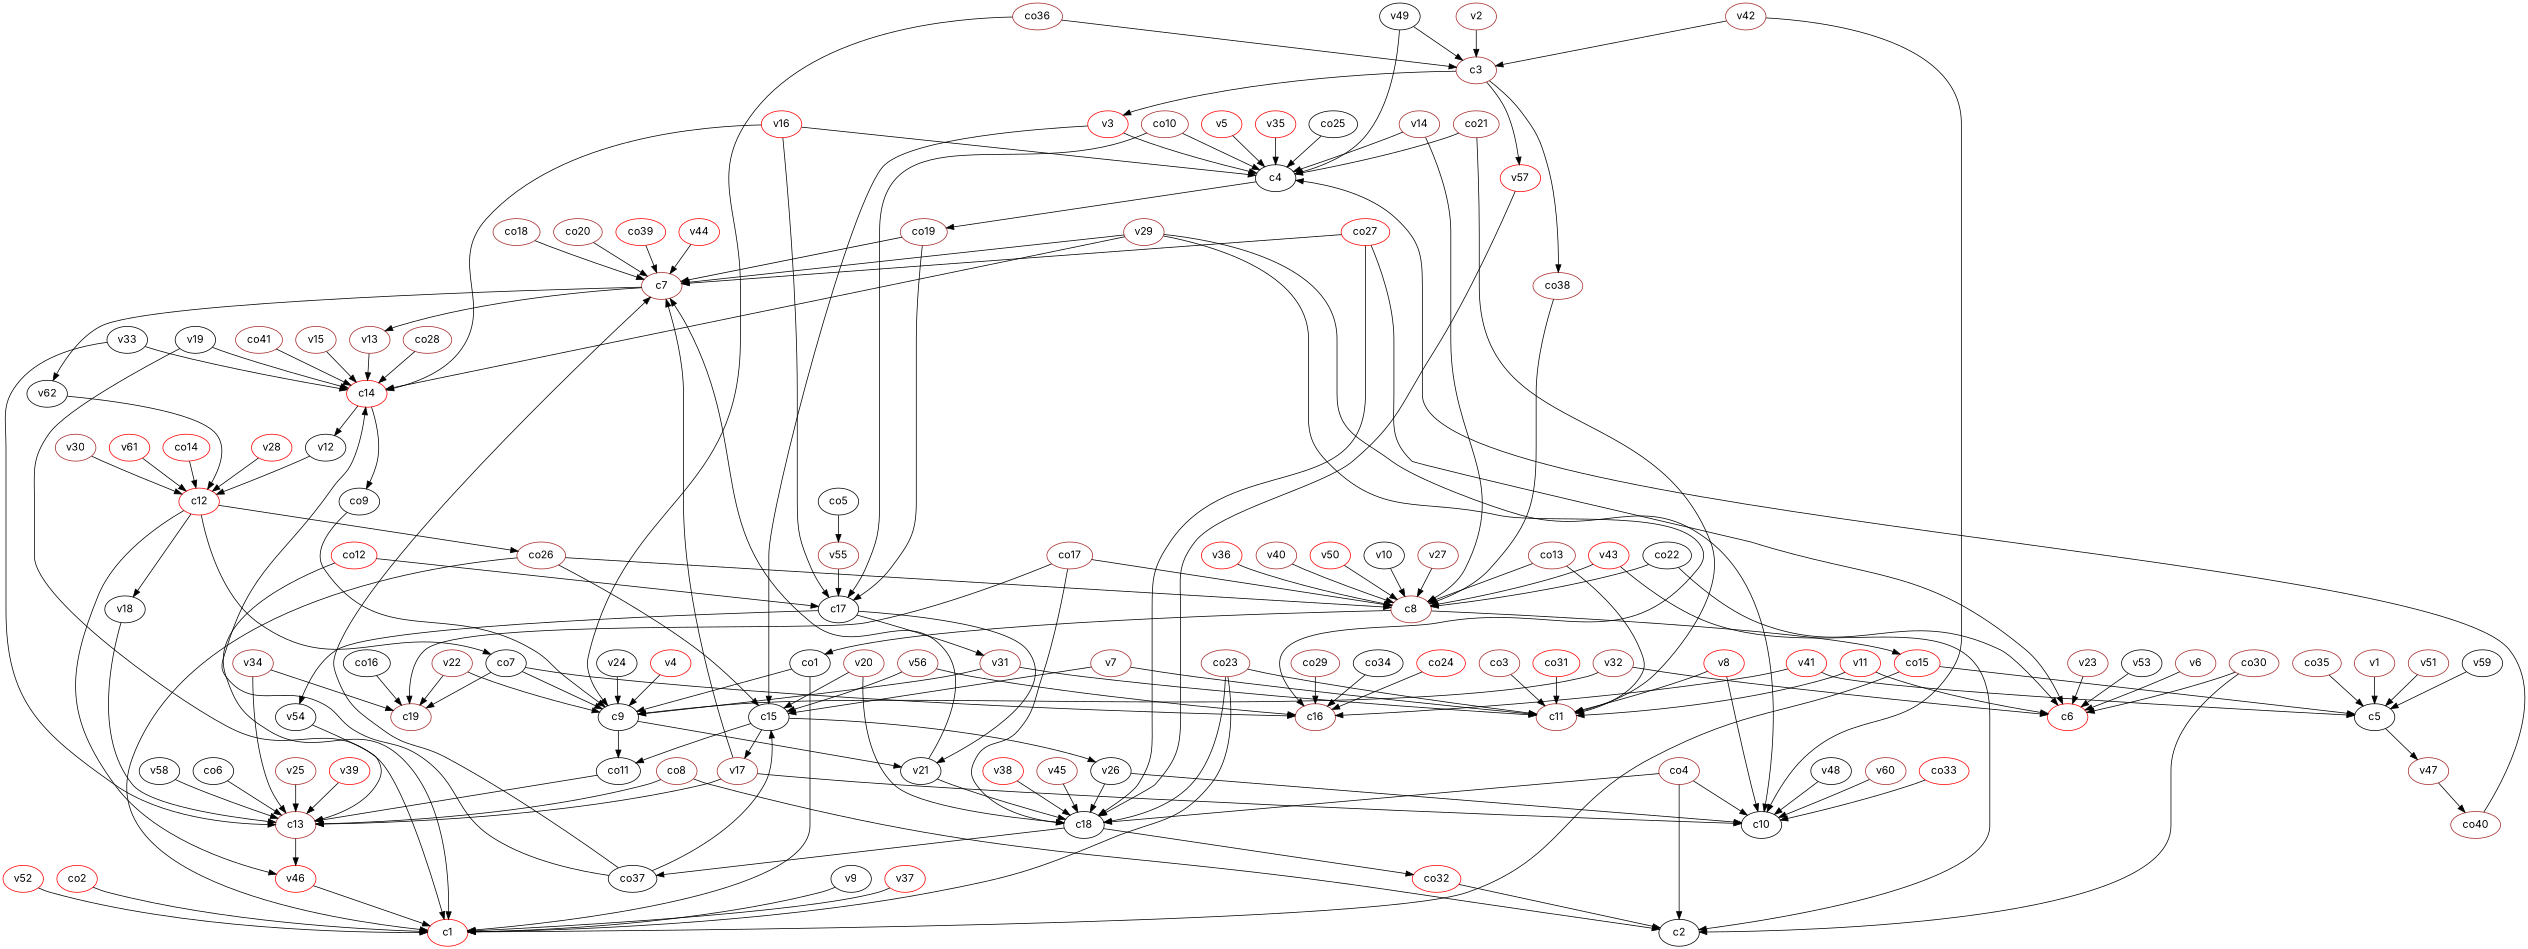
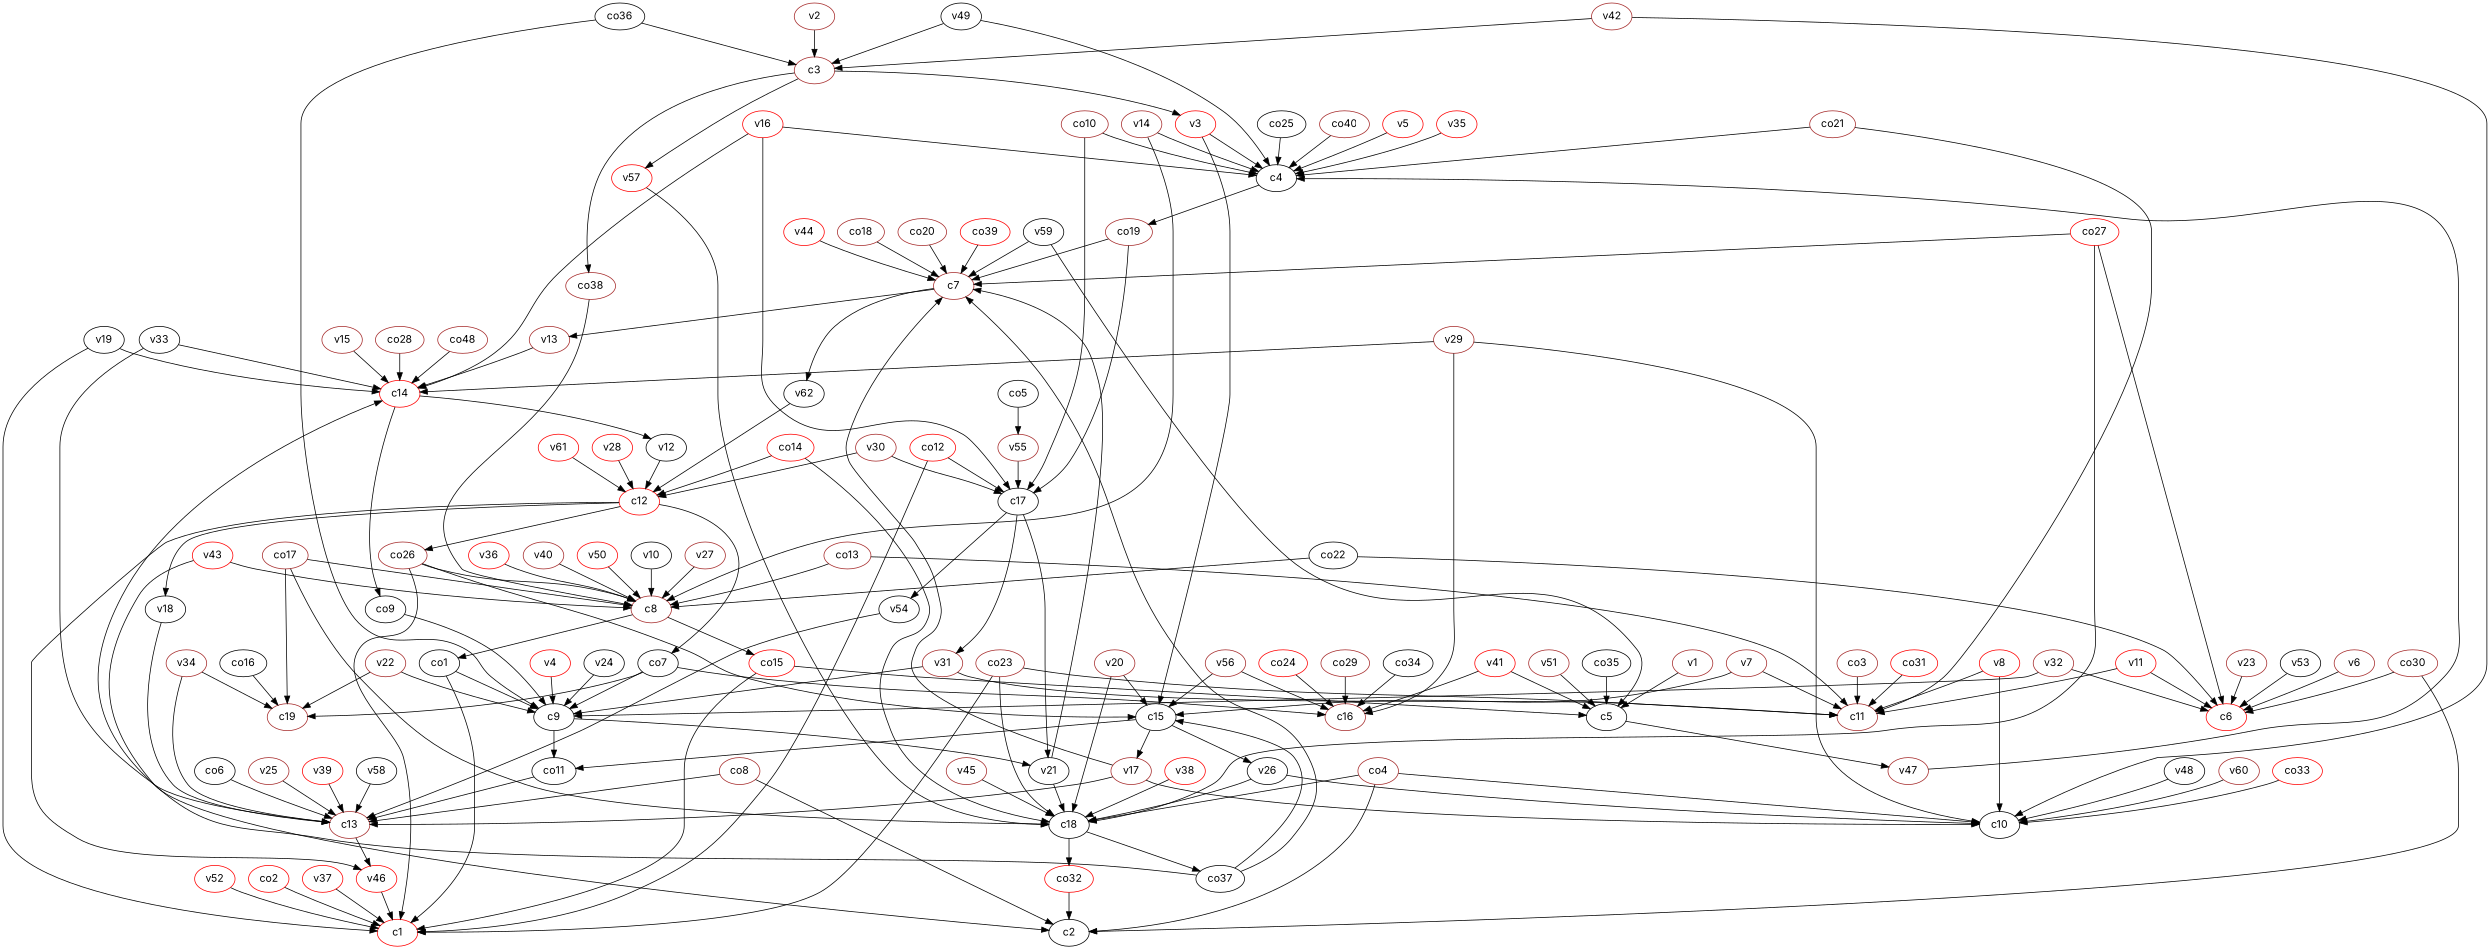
node "co36": color brown -> black
edge "v29" -> "c7": now "v59" -> "c7"
node "co41": label "co41" -> "co48"
edge "v30" -> "c17": added
edge "co14" -> "c18": added
node "co35": color brown -> black
edge "v47" -> "co40": now "v47" -> "c4"
node "v9": removed
